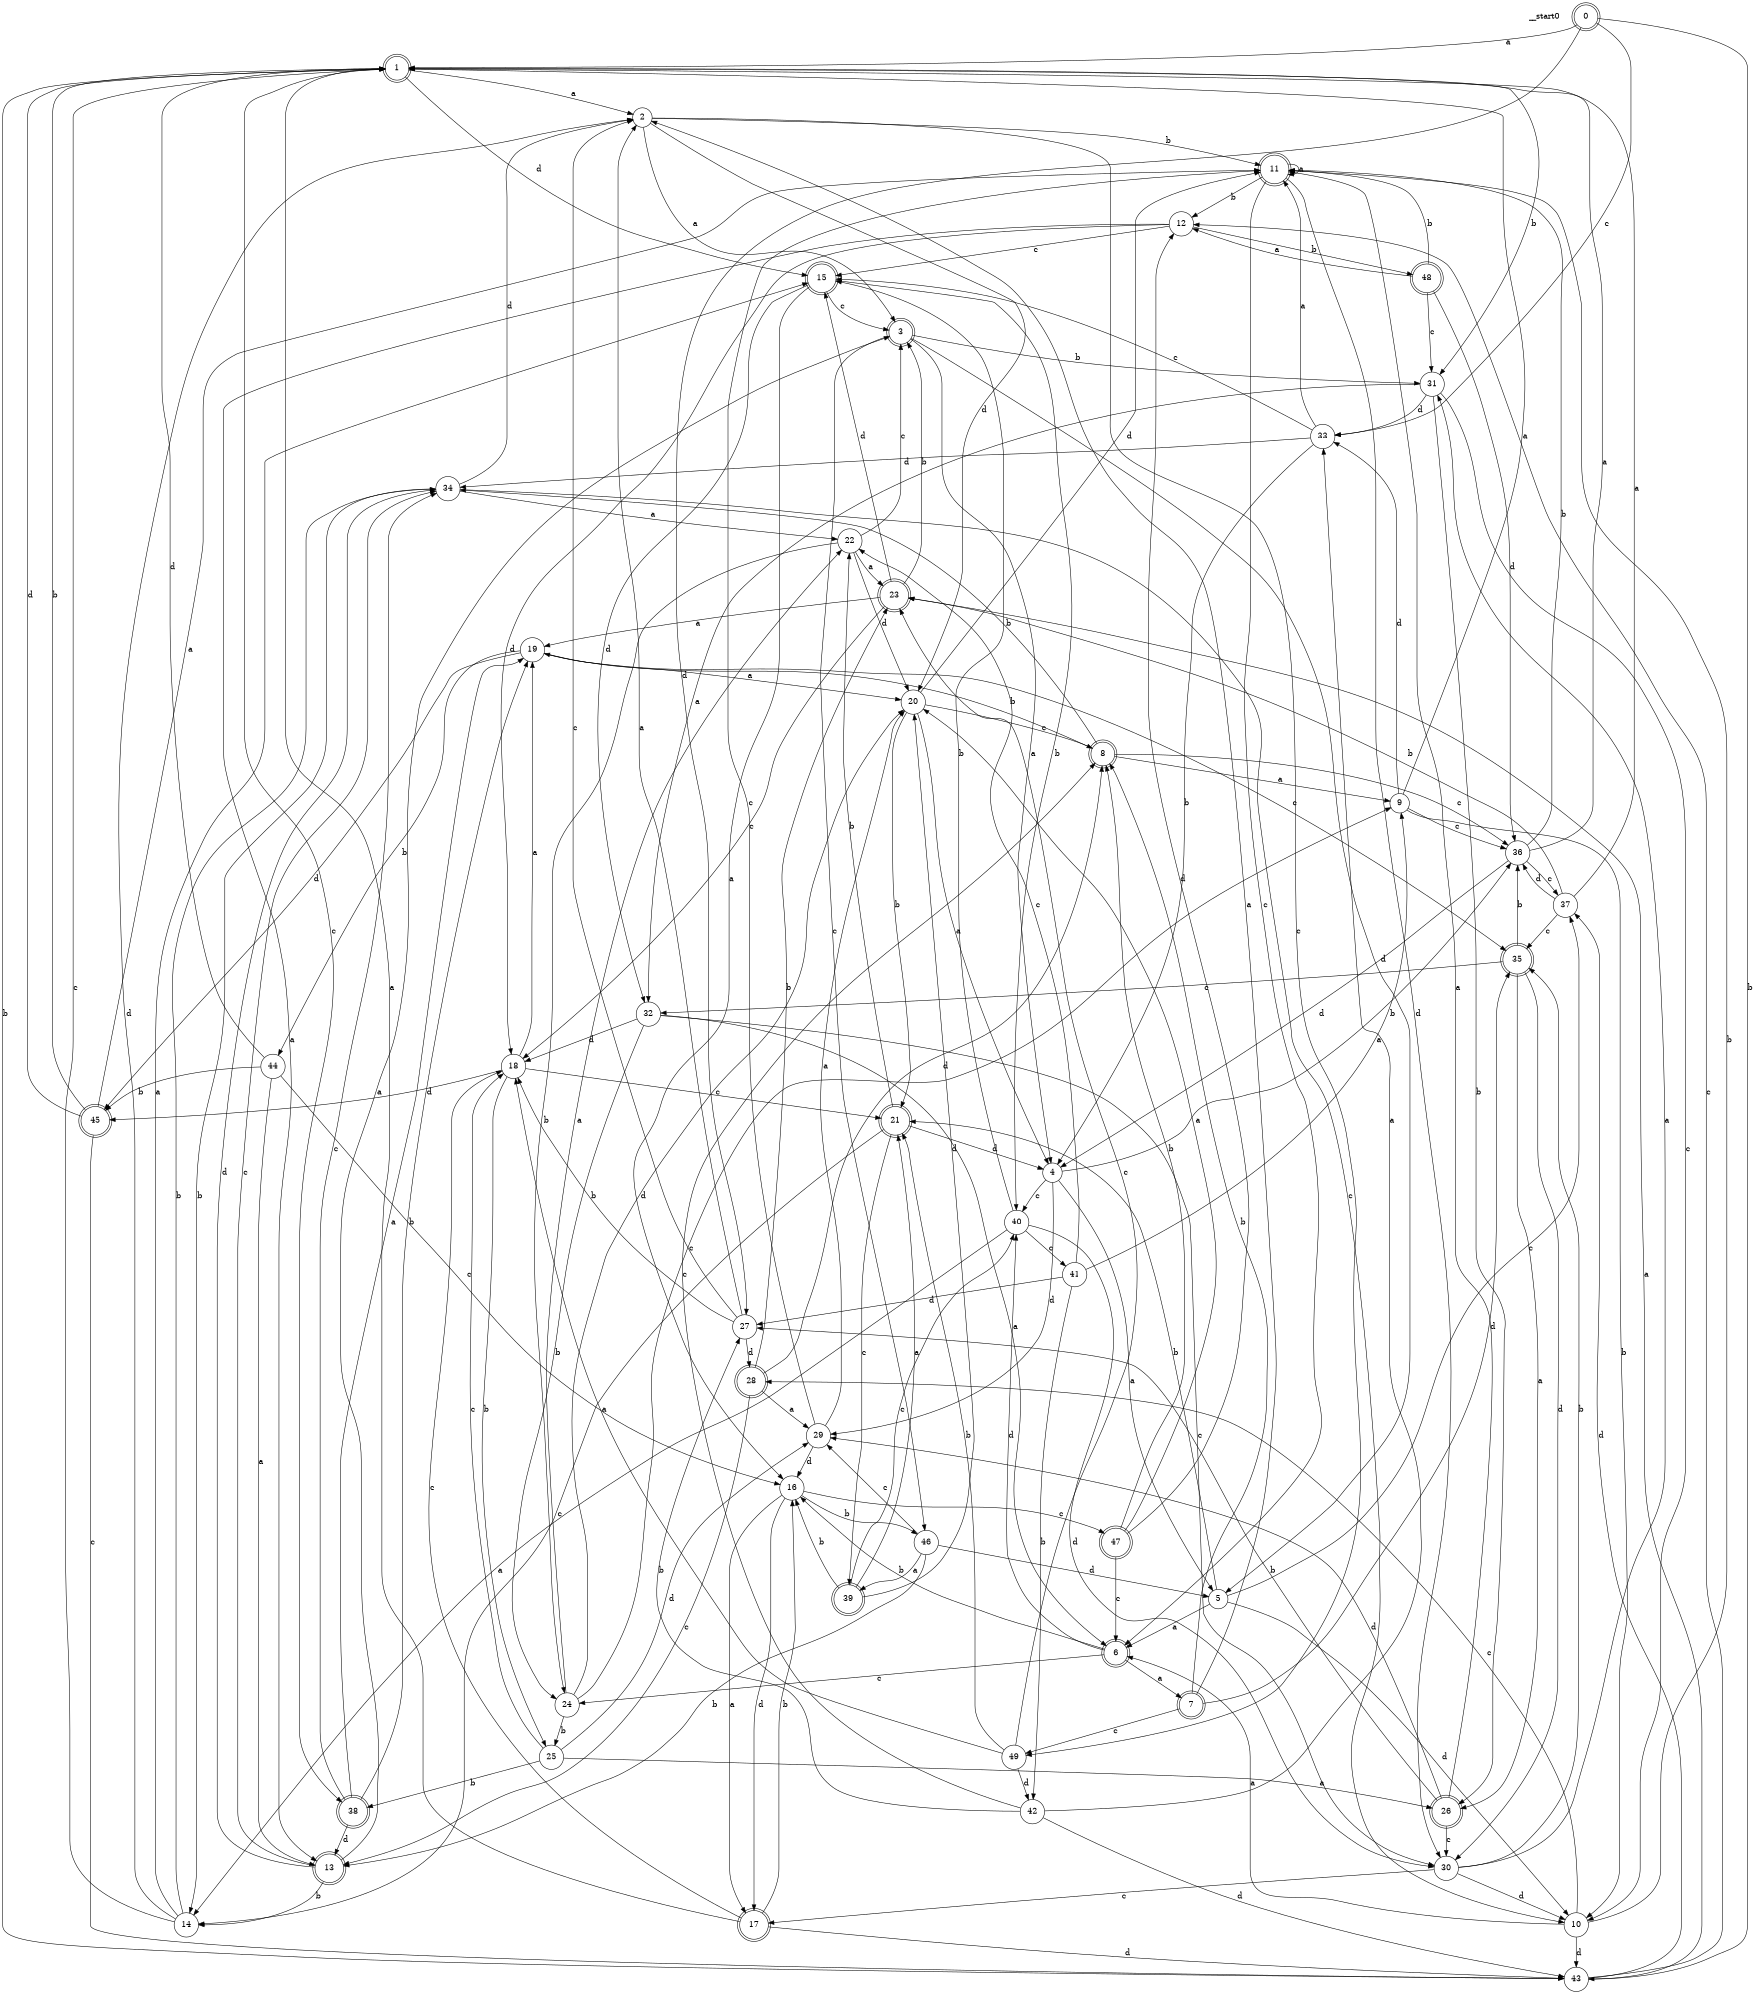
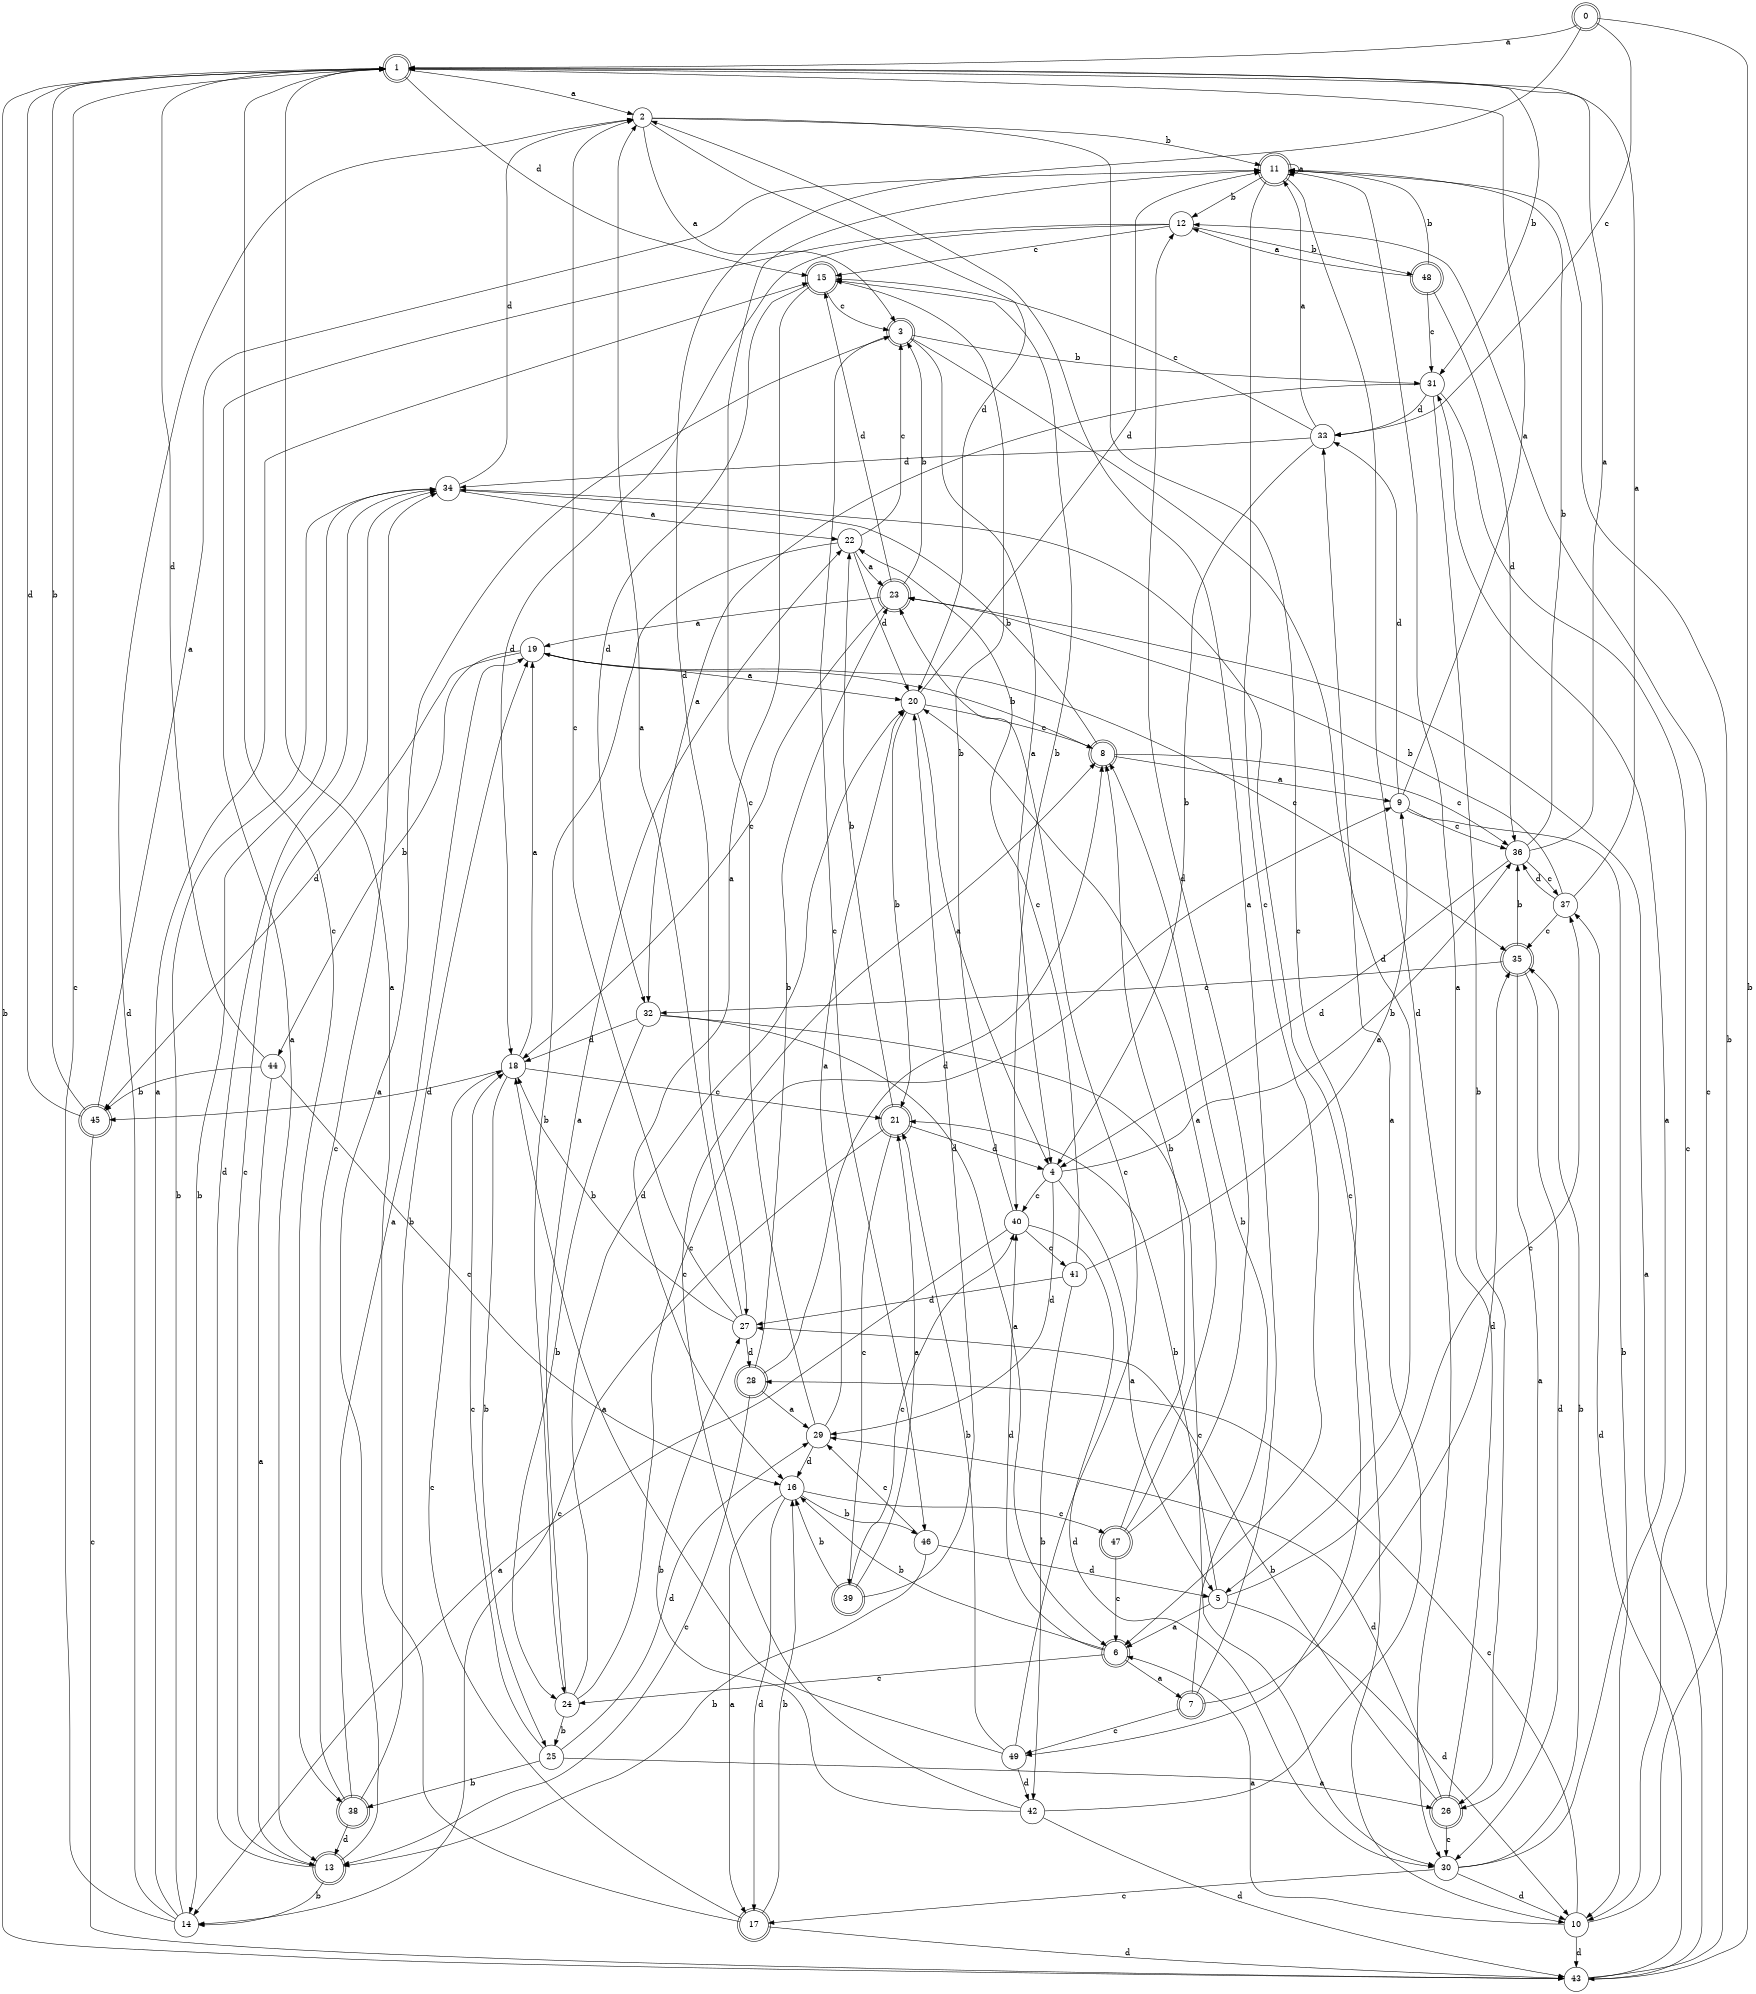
node "__start0": removed
edge "46" -> "39": removed, label "a"
